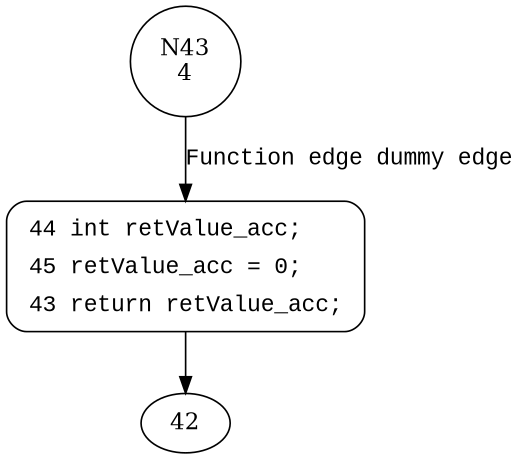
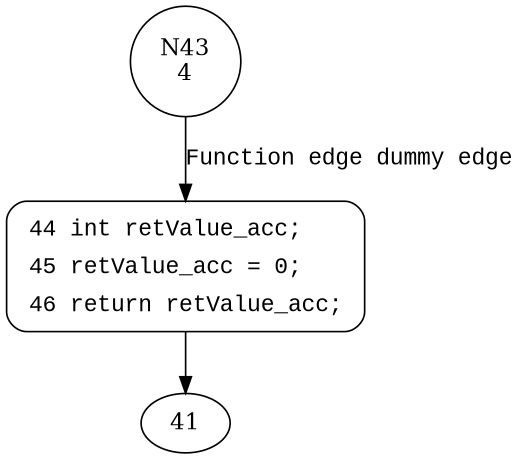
node "44": text "43" -> "46"
node "42": label "42" -> "41"
